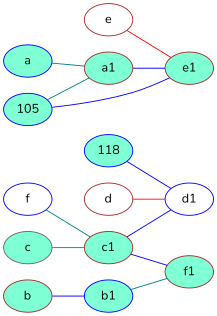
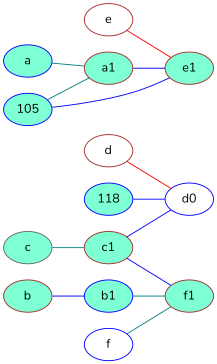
node "d1": label "d1" -> "d0"
edge "f" -- "c1": now "f" -- "f1"
